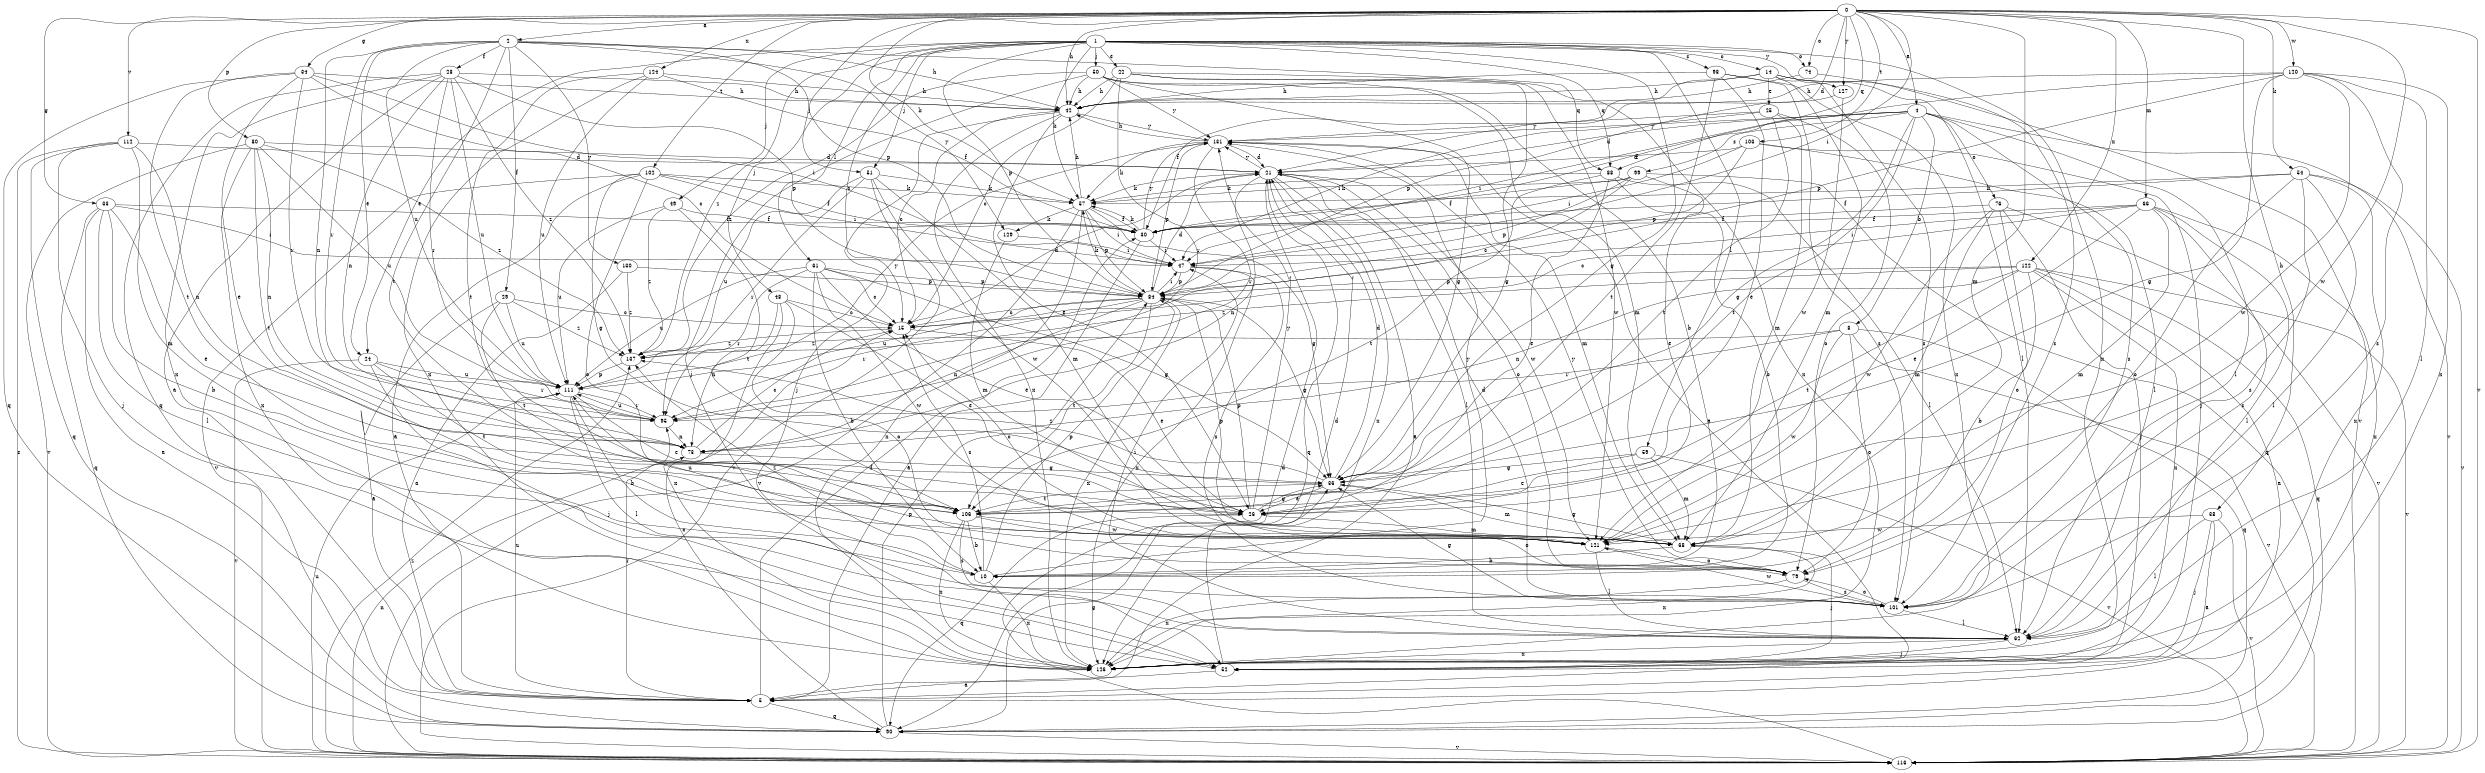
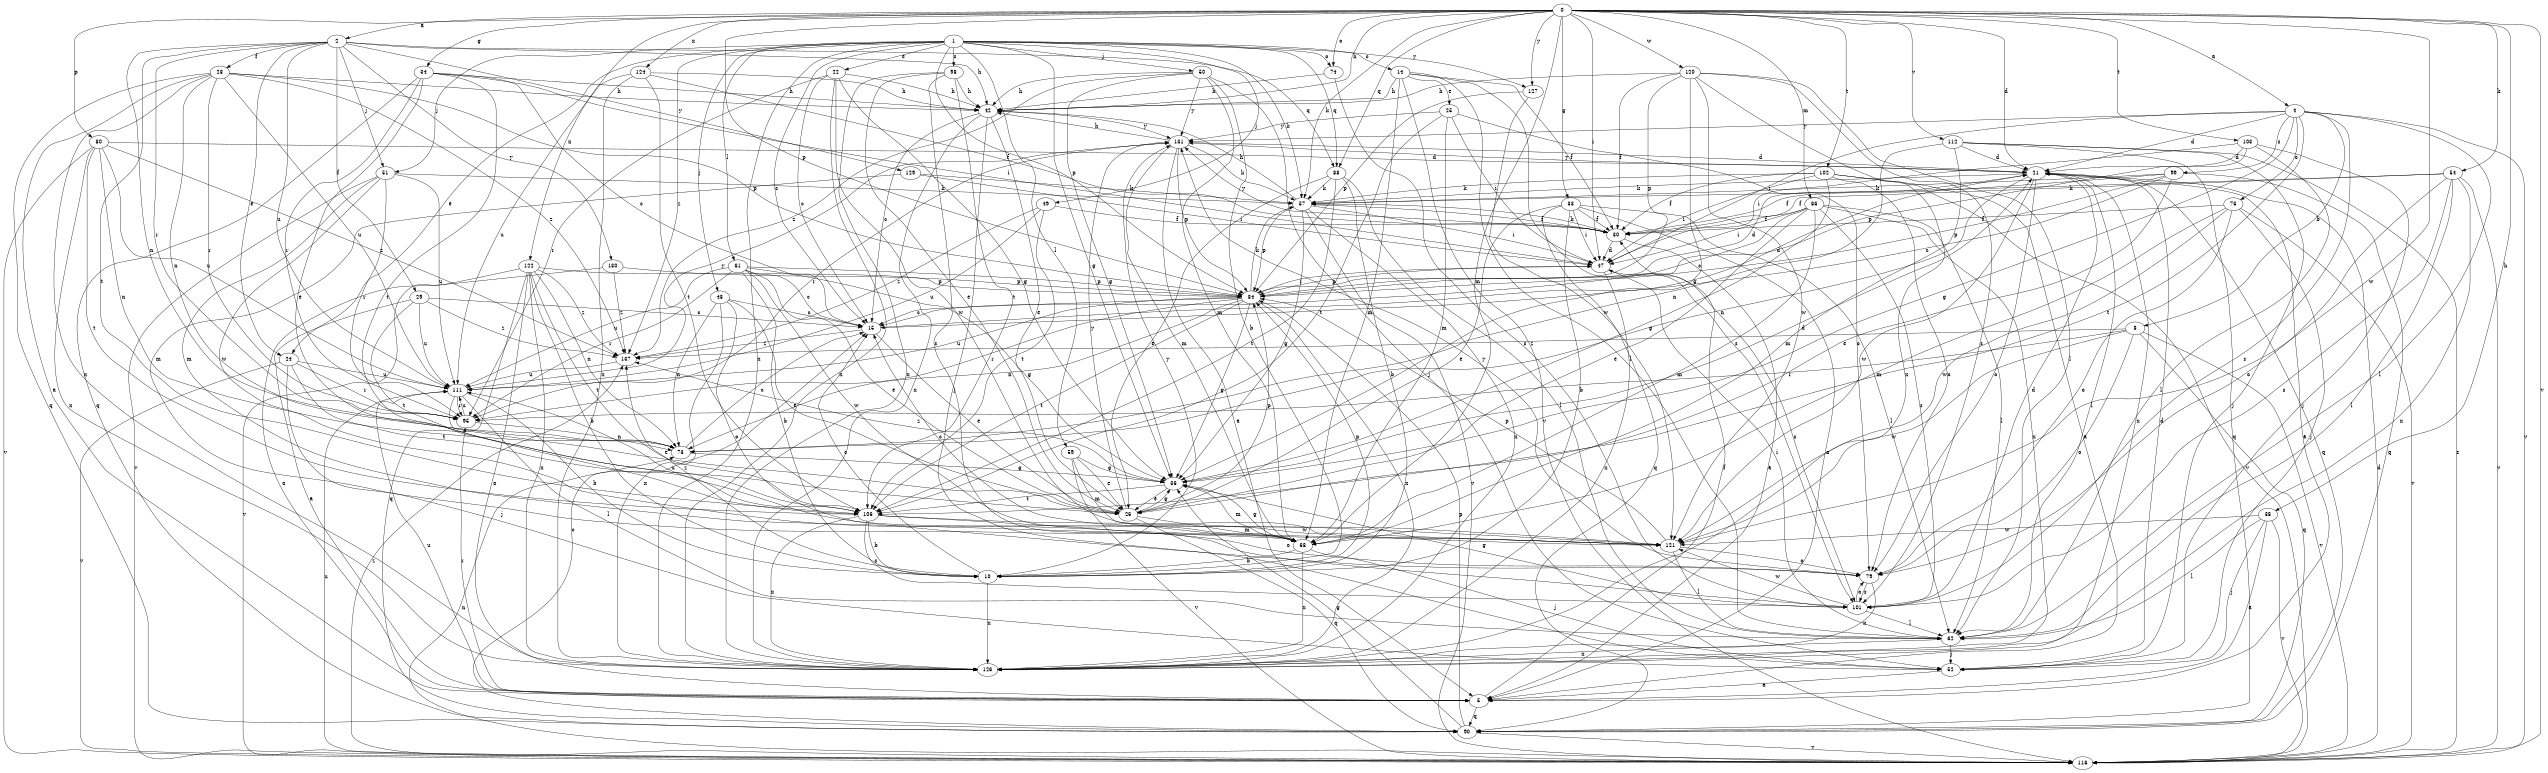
edge "57" -> "129": reversed
edge "30" -> "47": label "i" -> "d"
edge "137" -> "111": label "p" -> "u"
